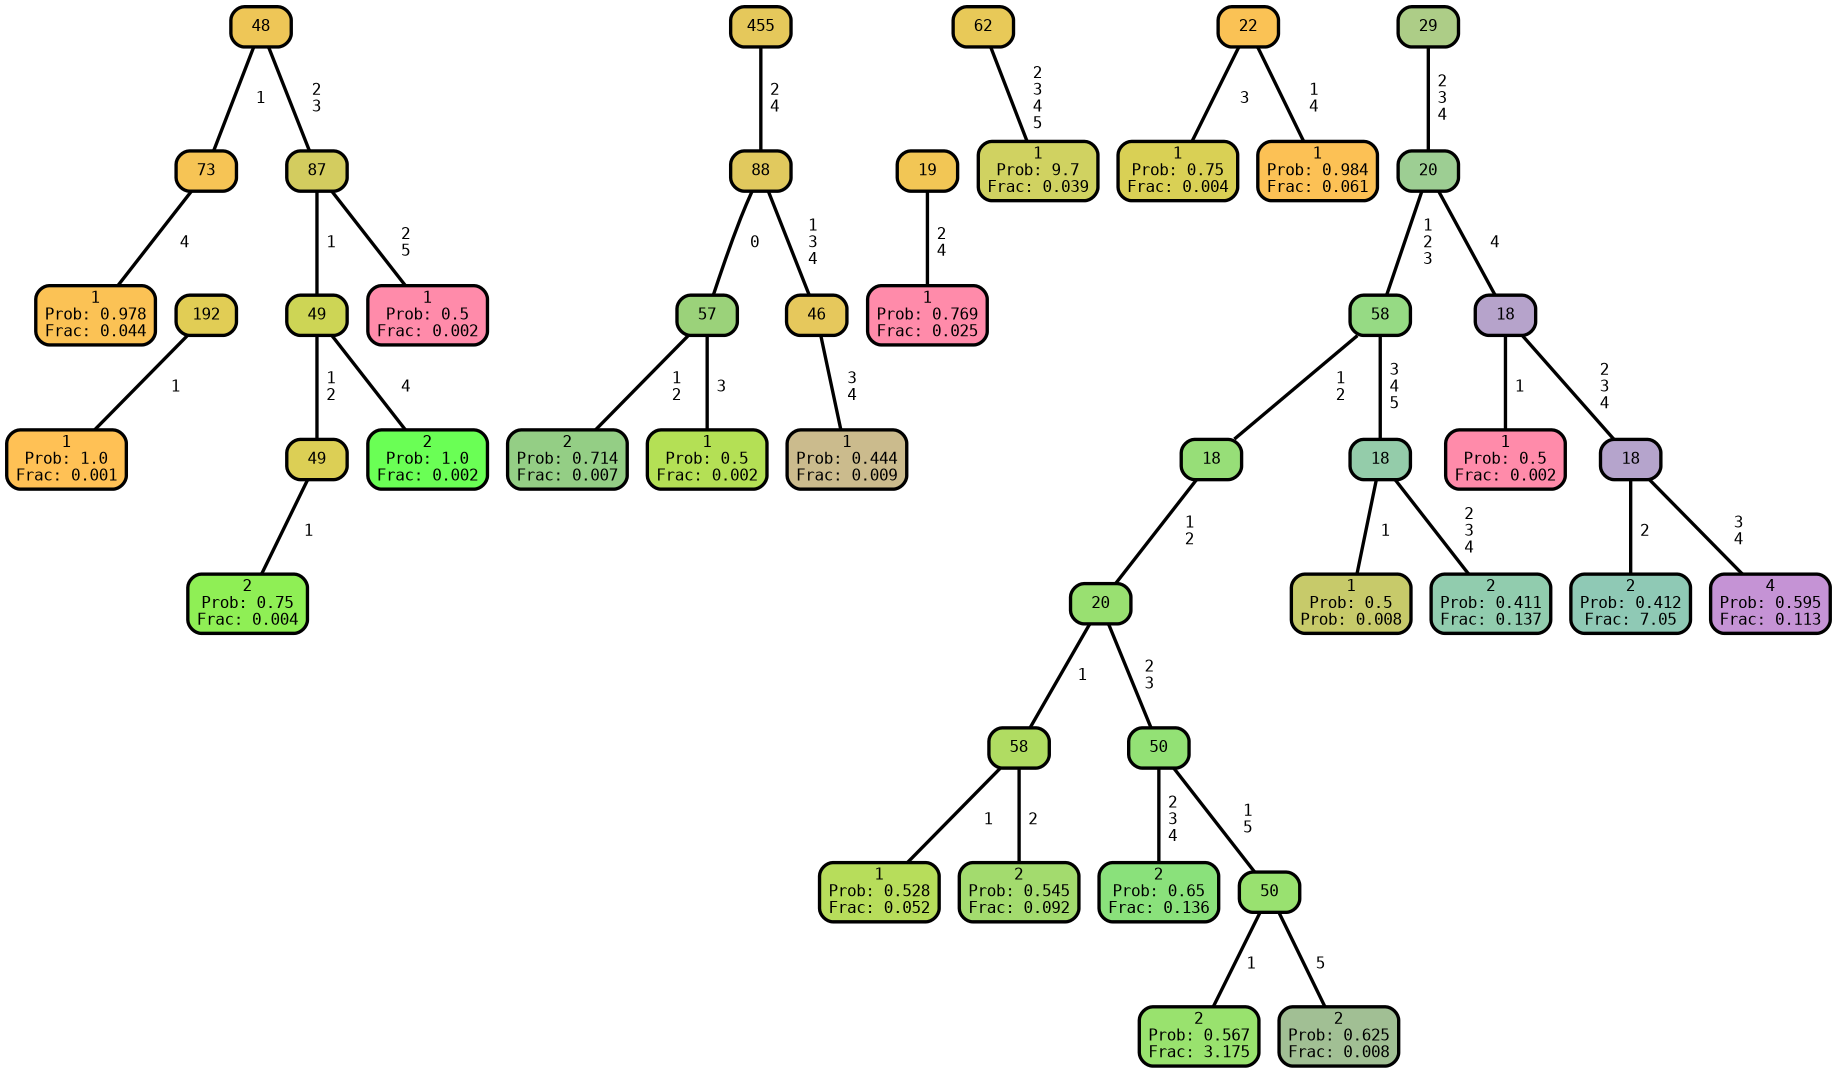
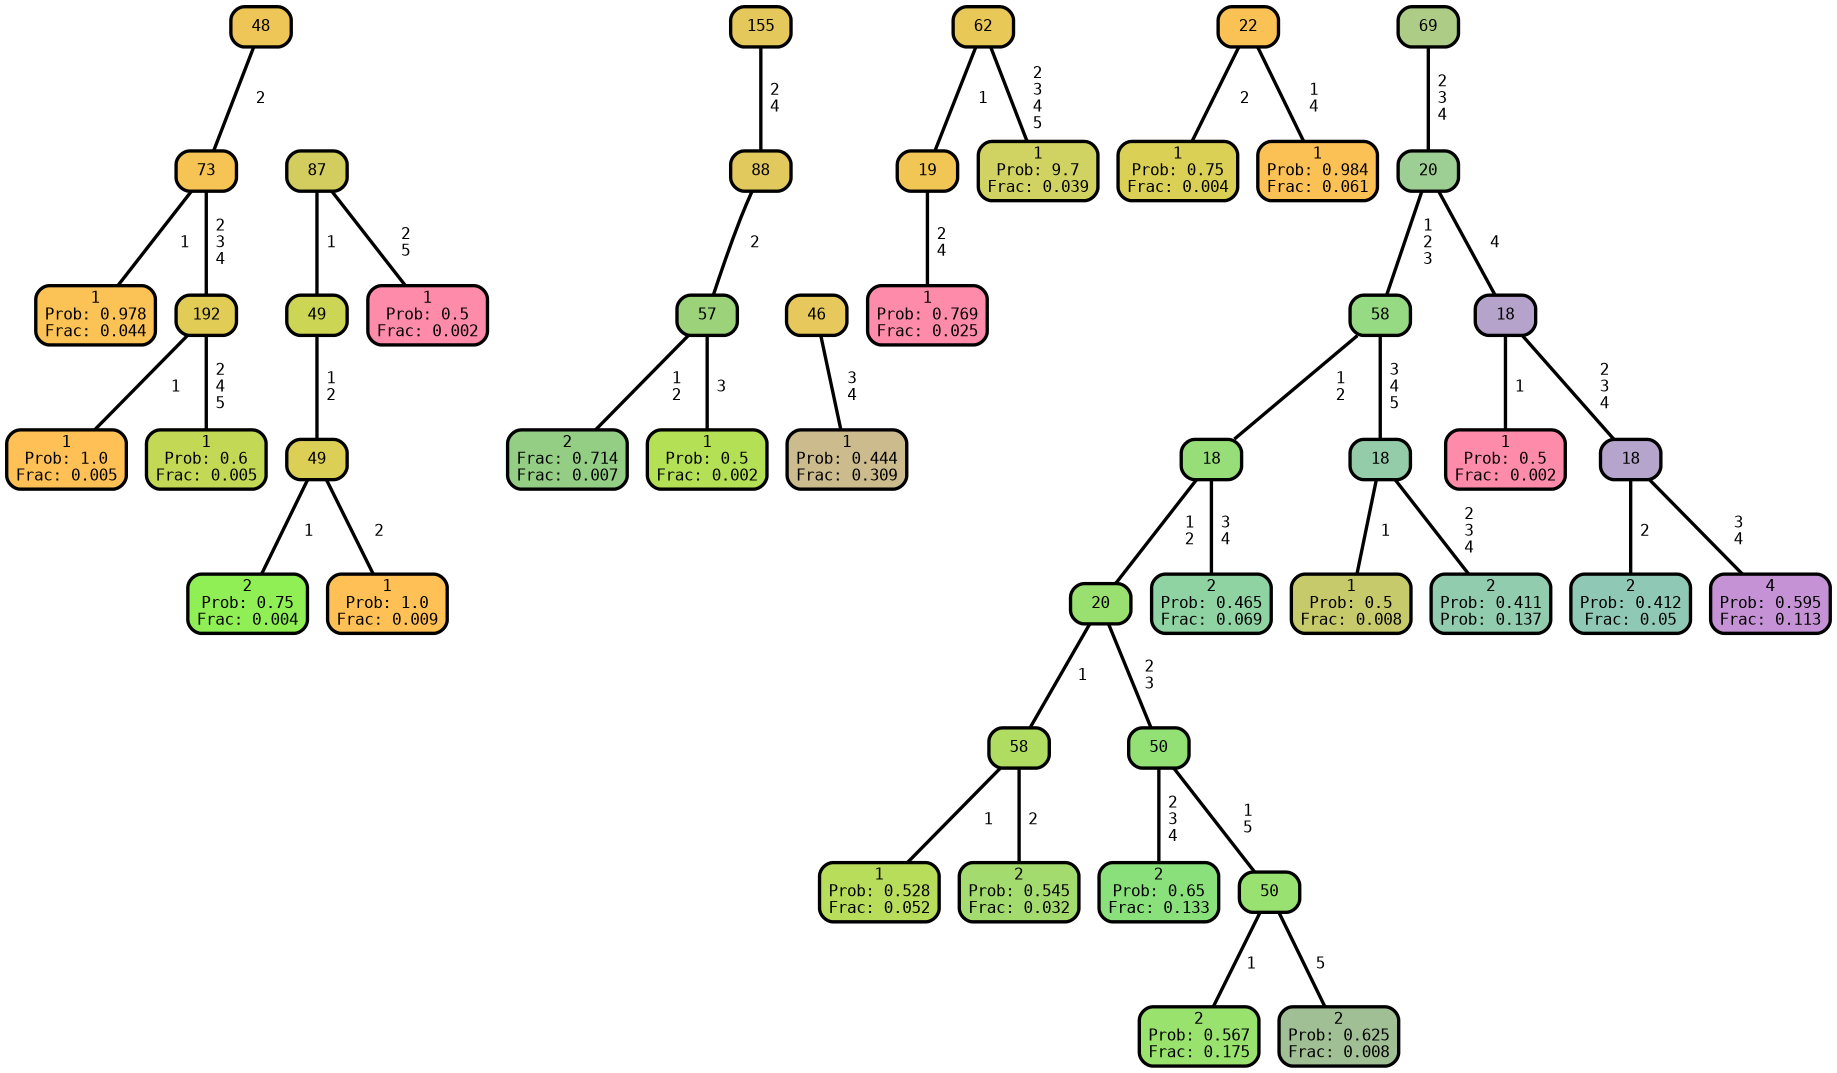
node "455": label "455" -> "155"
node "29": label "29" -> "69"
edge "48" -- "73": label " 1" -> " 2"
edge "48" -- "87": removed, label "2 3"
edge "62" -- "19": added, label "1"
edge "22" -- "1 Prob: 0.75 Frac: 0.004": label " 3" -> " 2"
edge "73" -- "1 Prob: 0.978 Frac: 0.044": label " 4" -> " 1"
edge "73" -- "192": added, label "2 3 4"
edge "88" -- "57": label " 0" -> " 2"
edge "88" -- "46": removed, label "1 3 4"
node "1 Prob: 1.0 Frac: 0.001": label "1 Prob: 1.0 Frac: 0.001" -> "1 Prob: 1.0 Frac: 0.005"
node "1 Prob: 0.6 Frac: 0.005": added
node "2 Prob: 1.0 Frac: 0.002": removed
node "2 Prob: 0.714 Frac: 0.007": label "2 Prob: 0.714 Frac: 0.007" -> "2 Frac: 0.714 Frac: 0.007"
node "1 Prob: 0.444 Frac: 0.009": label "1 Prob: 0.444 Frac: 0.009" -> "1 Prob: 0.444 Frac: 0.309"
node "1 Prob: 1.0 Frac: 0.009": added
node "2 Prob: 0.465 Frac: 0.069": added
node "1 Prob: 0.5 Prob: 0.008": label "1 Prob: 0.5 Prob: 0.008" -> "1 Prob: 0.5 Frac: 0.008"
node "2 Prob: 0.411 Frac: 0.137": label "2 Prob: 0.411 Frac: 0.137" -> "2 Prob: 0.411 Prob: 0.137"
node "2 Prob: 0.412 Frac: 7.05": label "2 Prob: 0.412 Frac: 7.05" -> "2 Prob: 0.412 Frac: 0.05"
node "2 Prob: 0.545 Frac: 0.092": label "2 Prob: 0.545 Frac: 0.092" -> "2 Prob: 0.545 Frac: 0.032"
node "2 Prob: 0.65 Frac: 0.136": label "2 Prob: 0.65 Frac: 0.136" -> "2 Prob: 0.65 Frac: 0.133"
node "2 Prob: 0.567 Frac: 3.175": label "2 Prob: 0.567 Frac: 3.175" -> "2 Prob: 0.567 Frac: 0.175"
